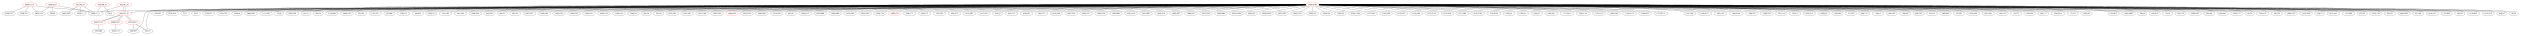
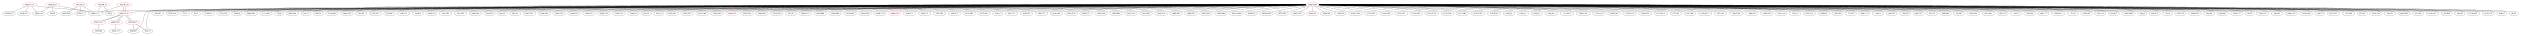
node "(172) Q7": added
node "(21) C14": added
